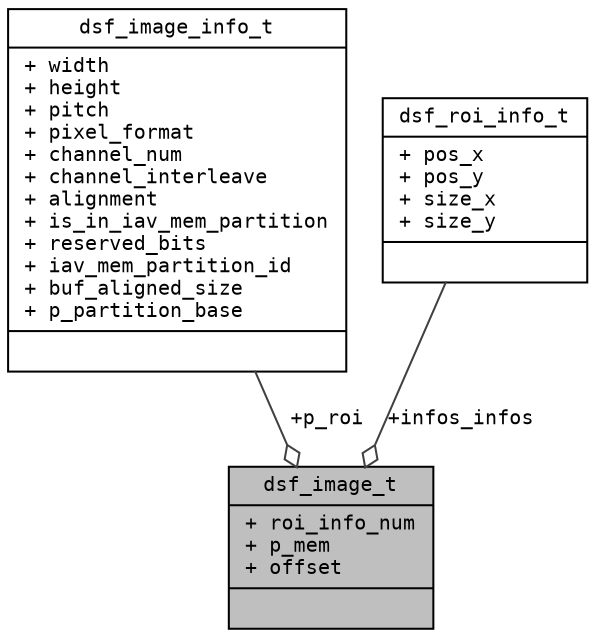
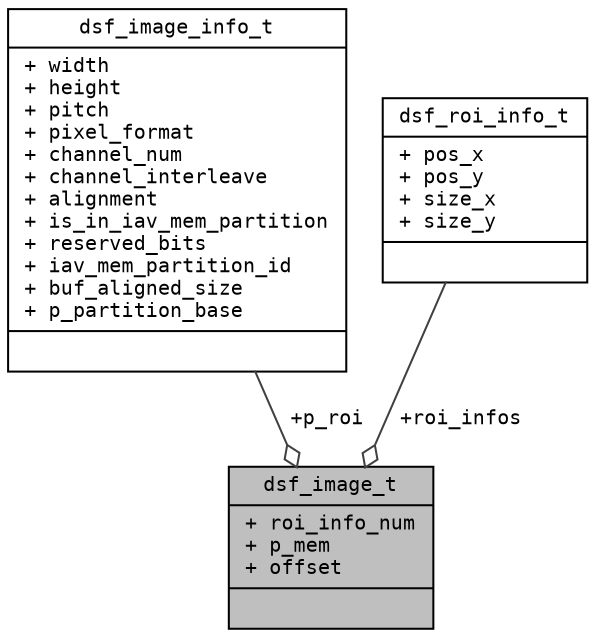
edge "dsf_roi_info_t" -> "dsf_image_t": label " +infos_infos" -> " +roi_infos"
